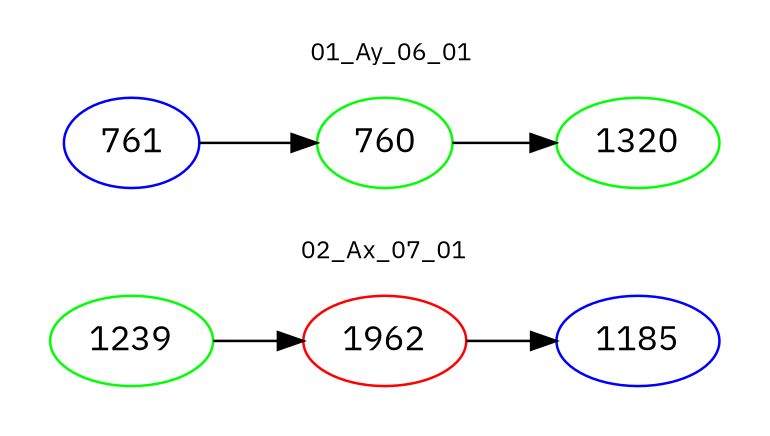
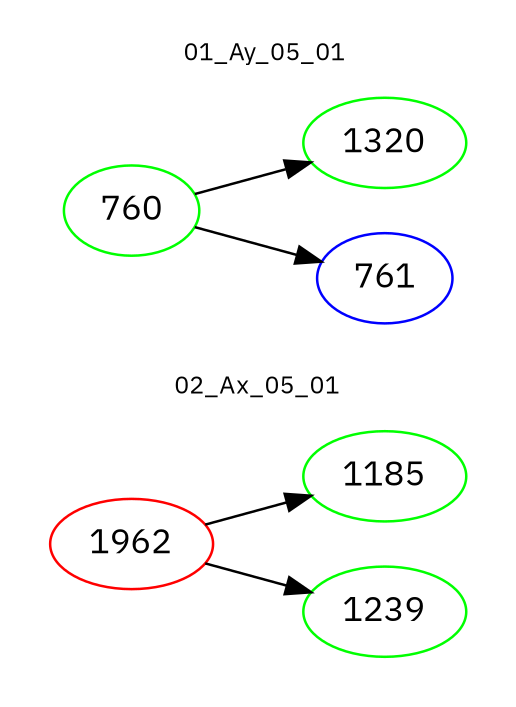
cluster "01_Ay_06_01": label "01_Ay_06_01" -> "01_Ay_05_01"
edge "761" -> "760": reversed
cluster "02_Ax_07_01": label "02_Ax_07_01" -> "02_Ax_05_01"
edge "1239" -> "1962": reversed
node "1185": color blue -> green
